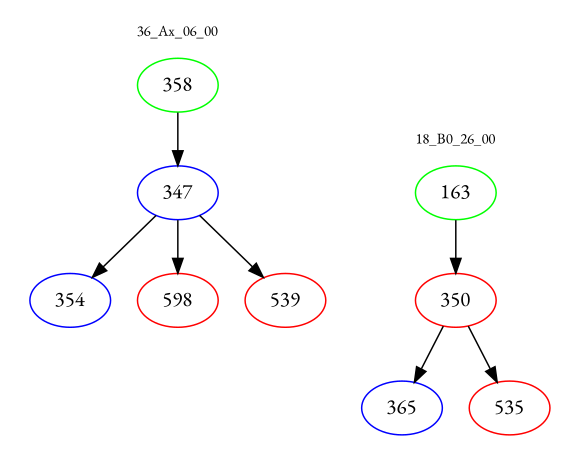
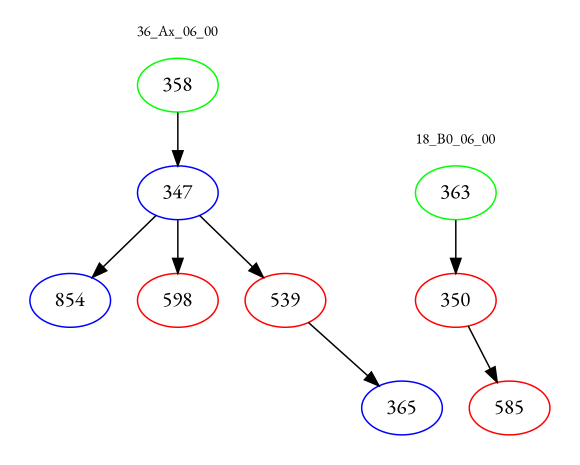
cluster "18_B0_26_00": label "18_B0_26_00" -> "18_B0_06_00"
node "163": label "163" -> "363"
node "354": label "354" -> "854"
edge "350" -> "365": now "539" -> "365"
node "535": label "535" -> "585"
